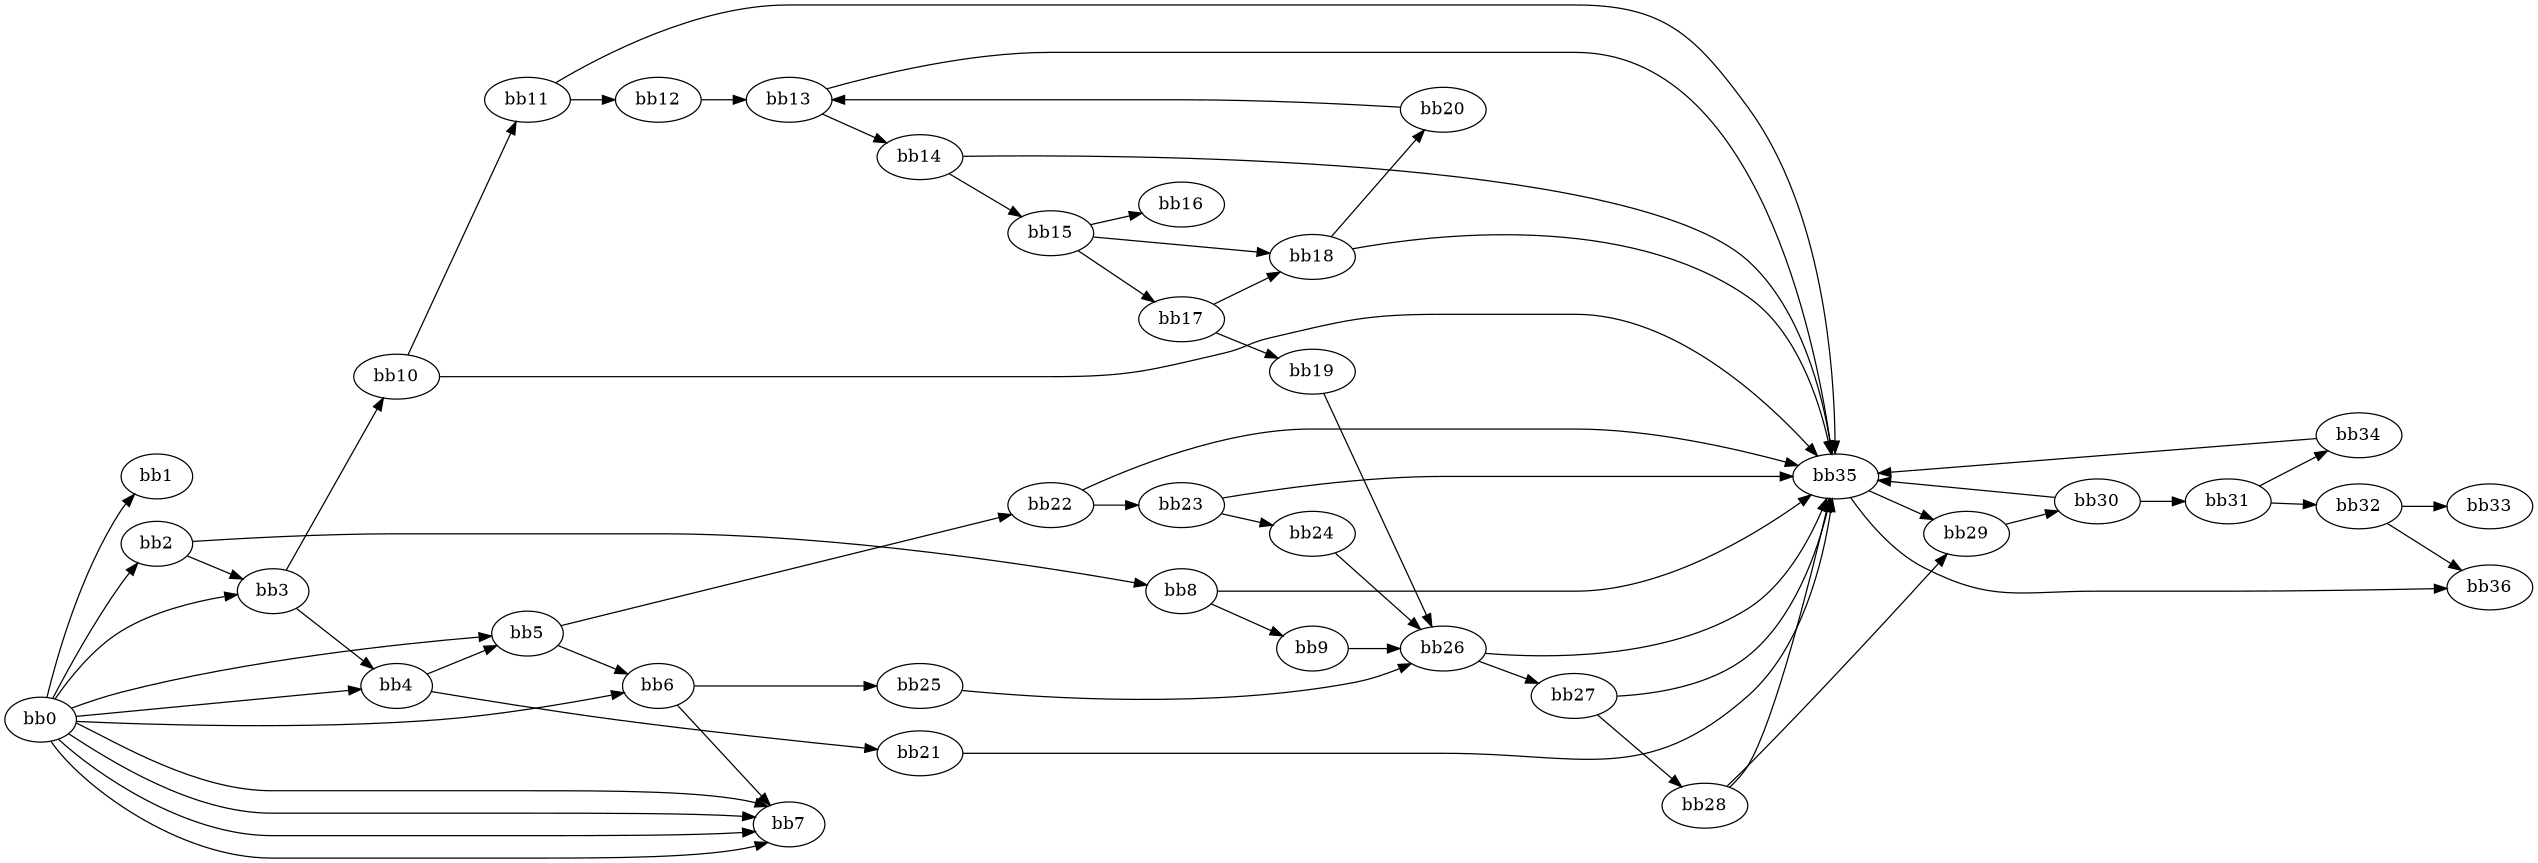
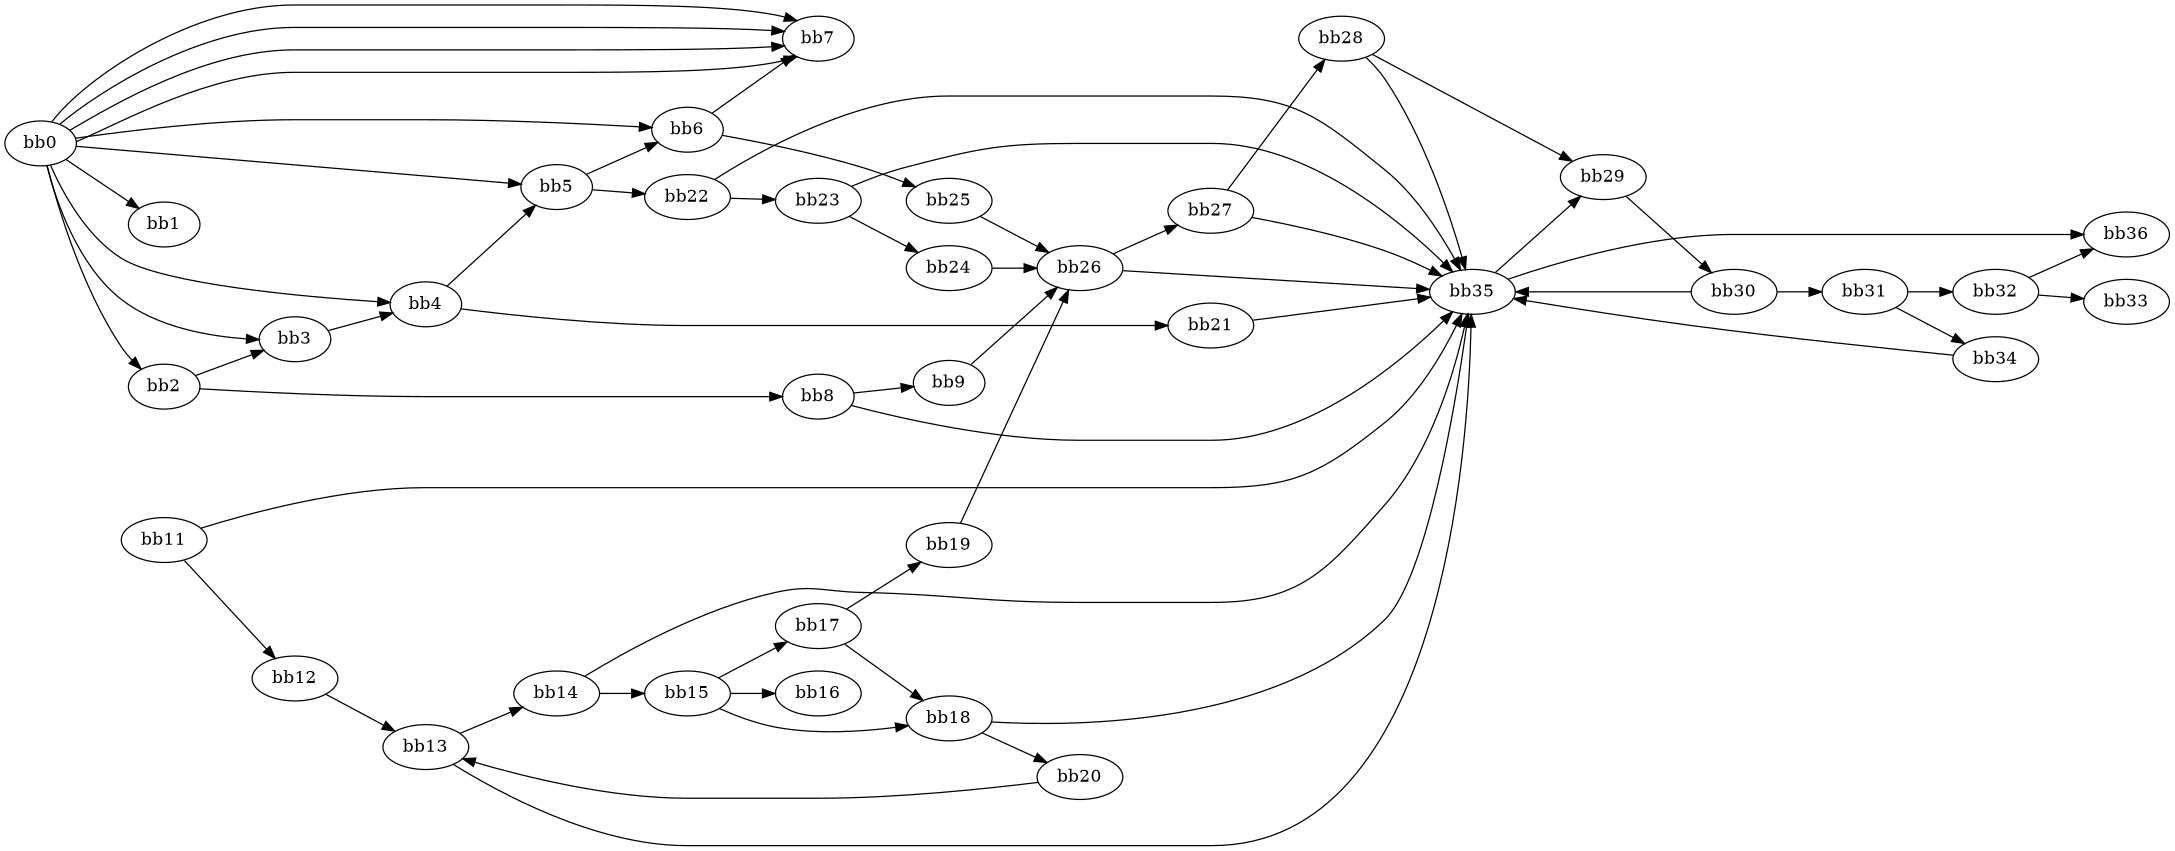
node "bb10": removed
